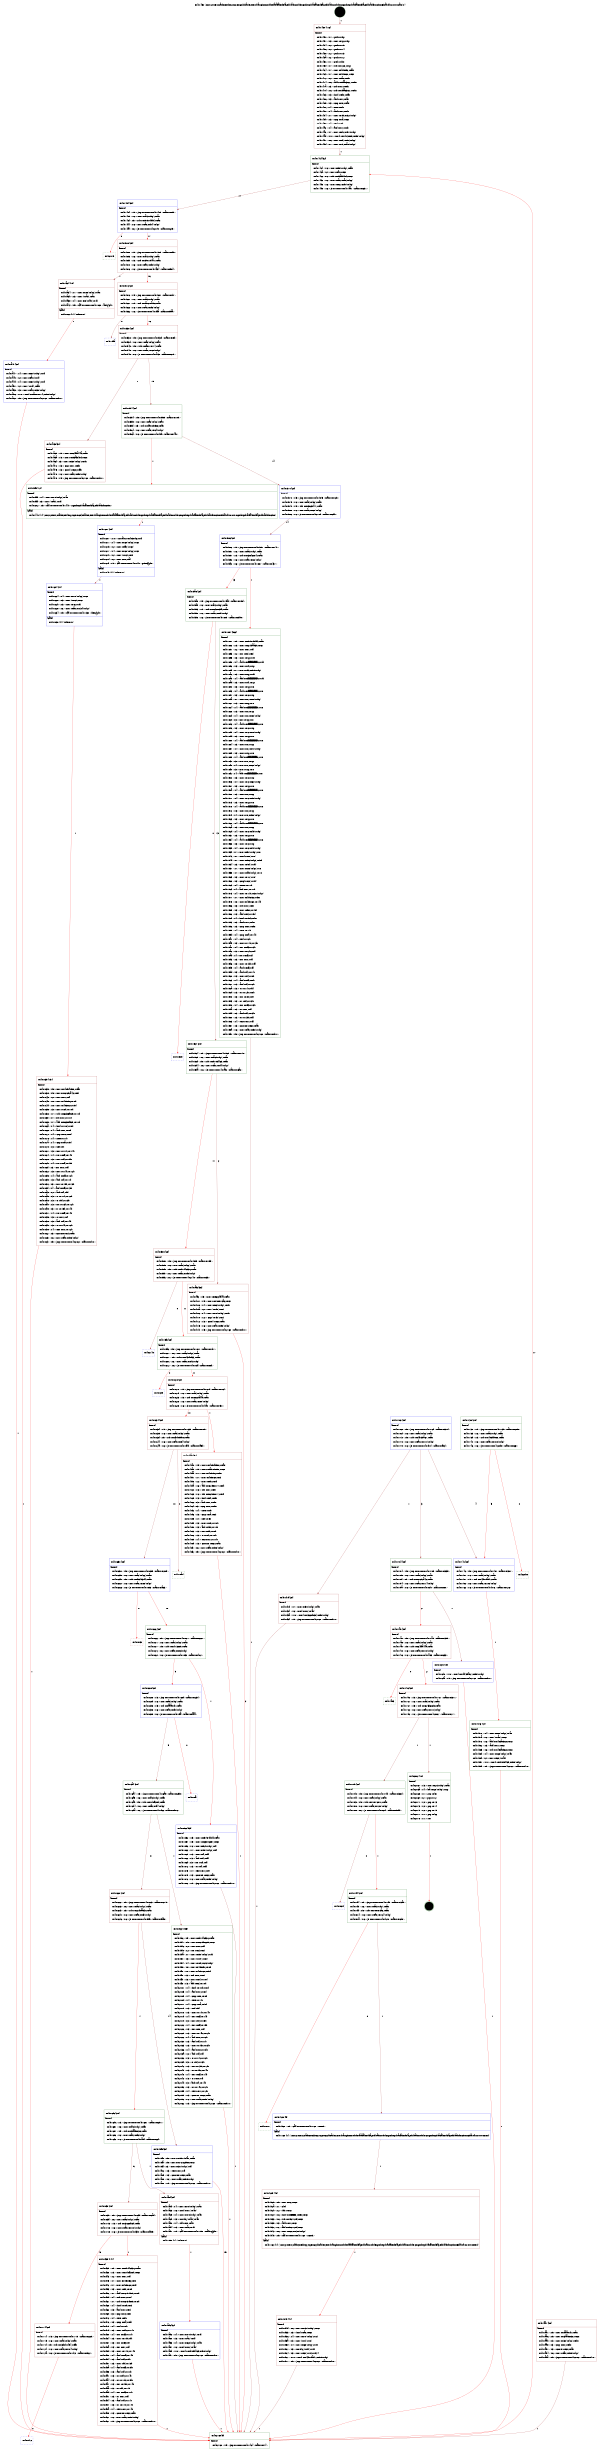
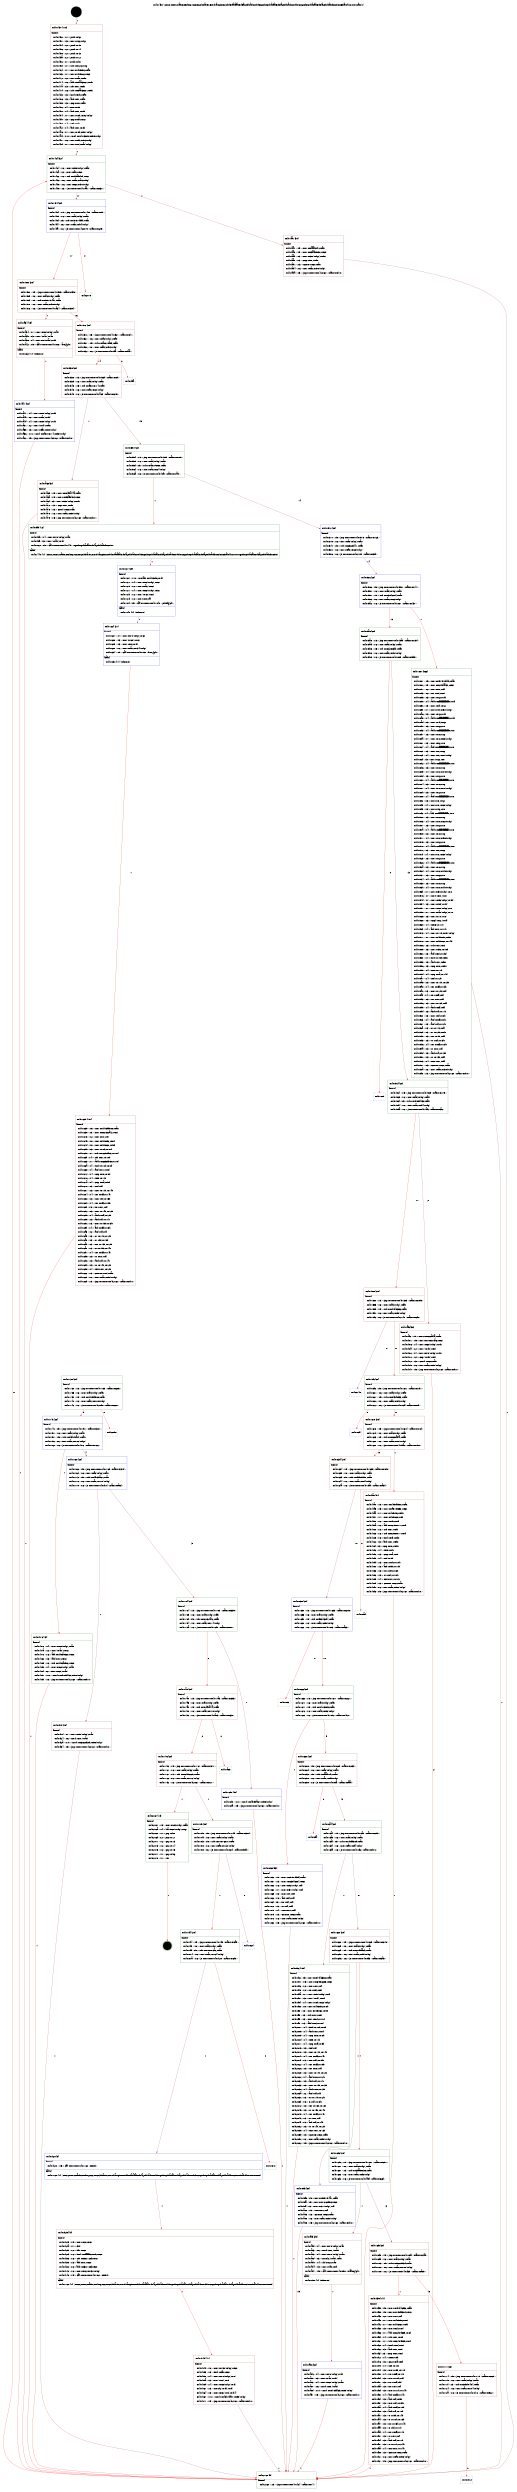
edge "0x4014c4 [32]" -> "0x401aa1 [30]": added, label "1"
edge "0x40151c [28]" -> "0x401538 [28]": label " 16" -> " 14"
edge "0x401768 [28]" -> "0x40174c [28]": reversed
node "0x401688 [28]": color blue -> brown
edge "0x4016c0 [28]" -> "0x4019f5 [30]": label " 14" -> " 1"
